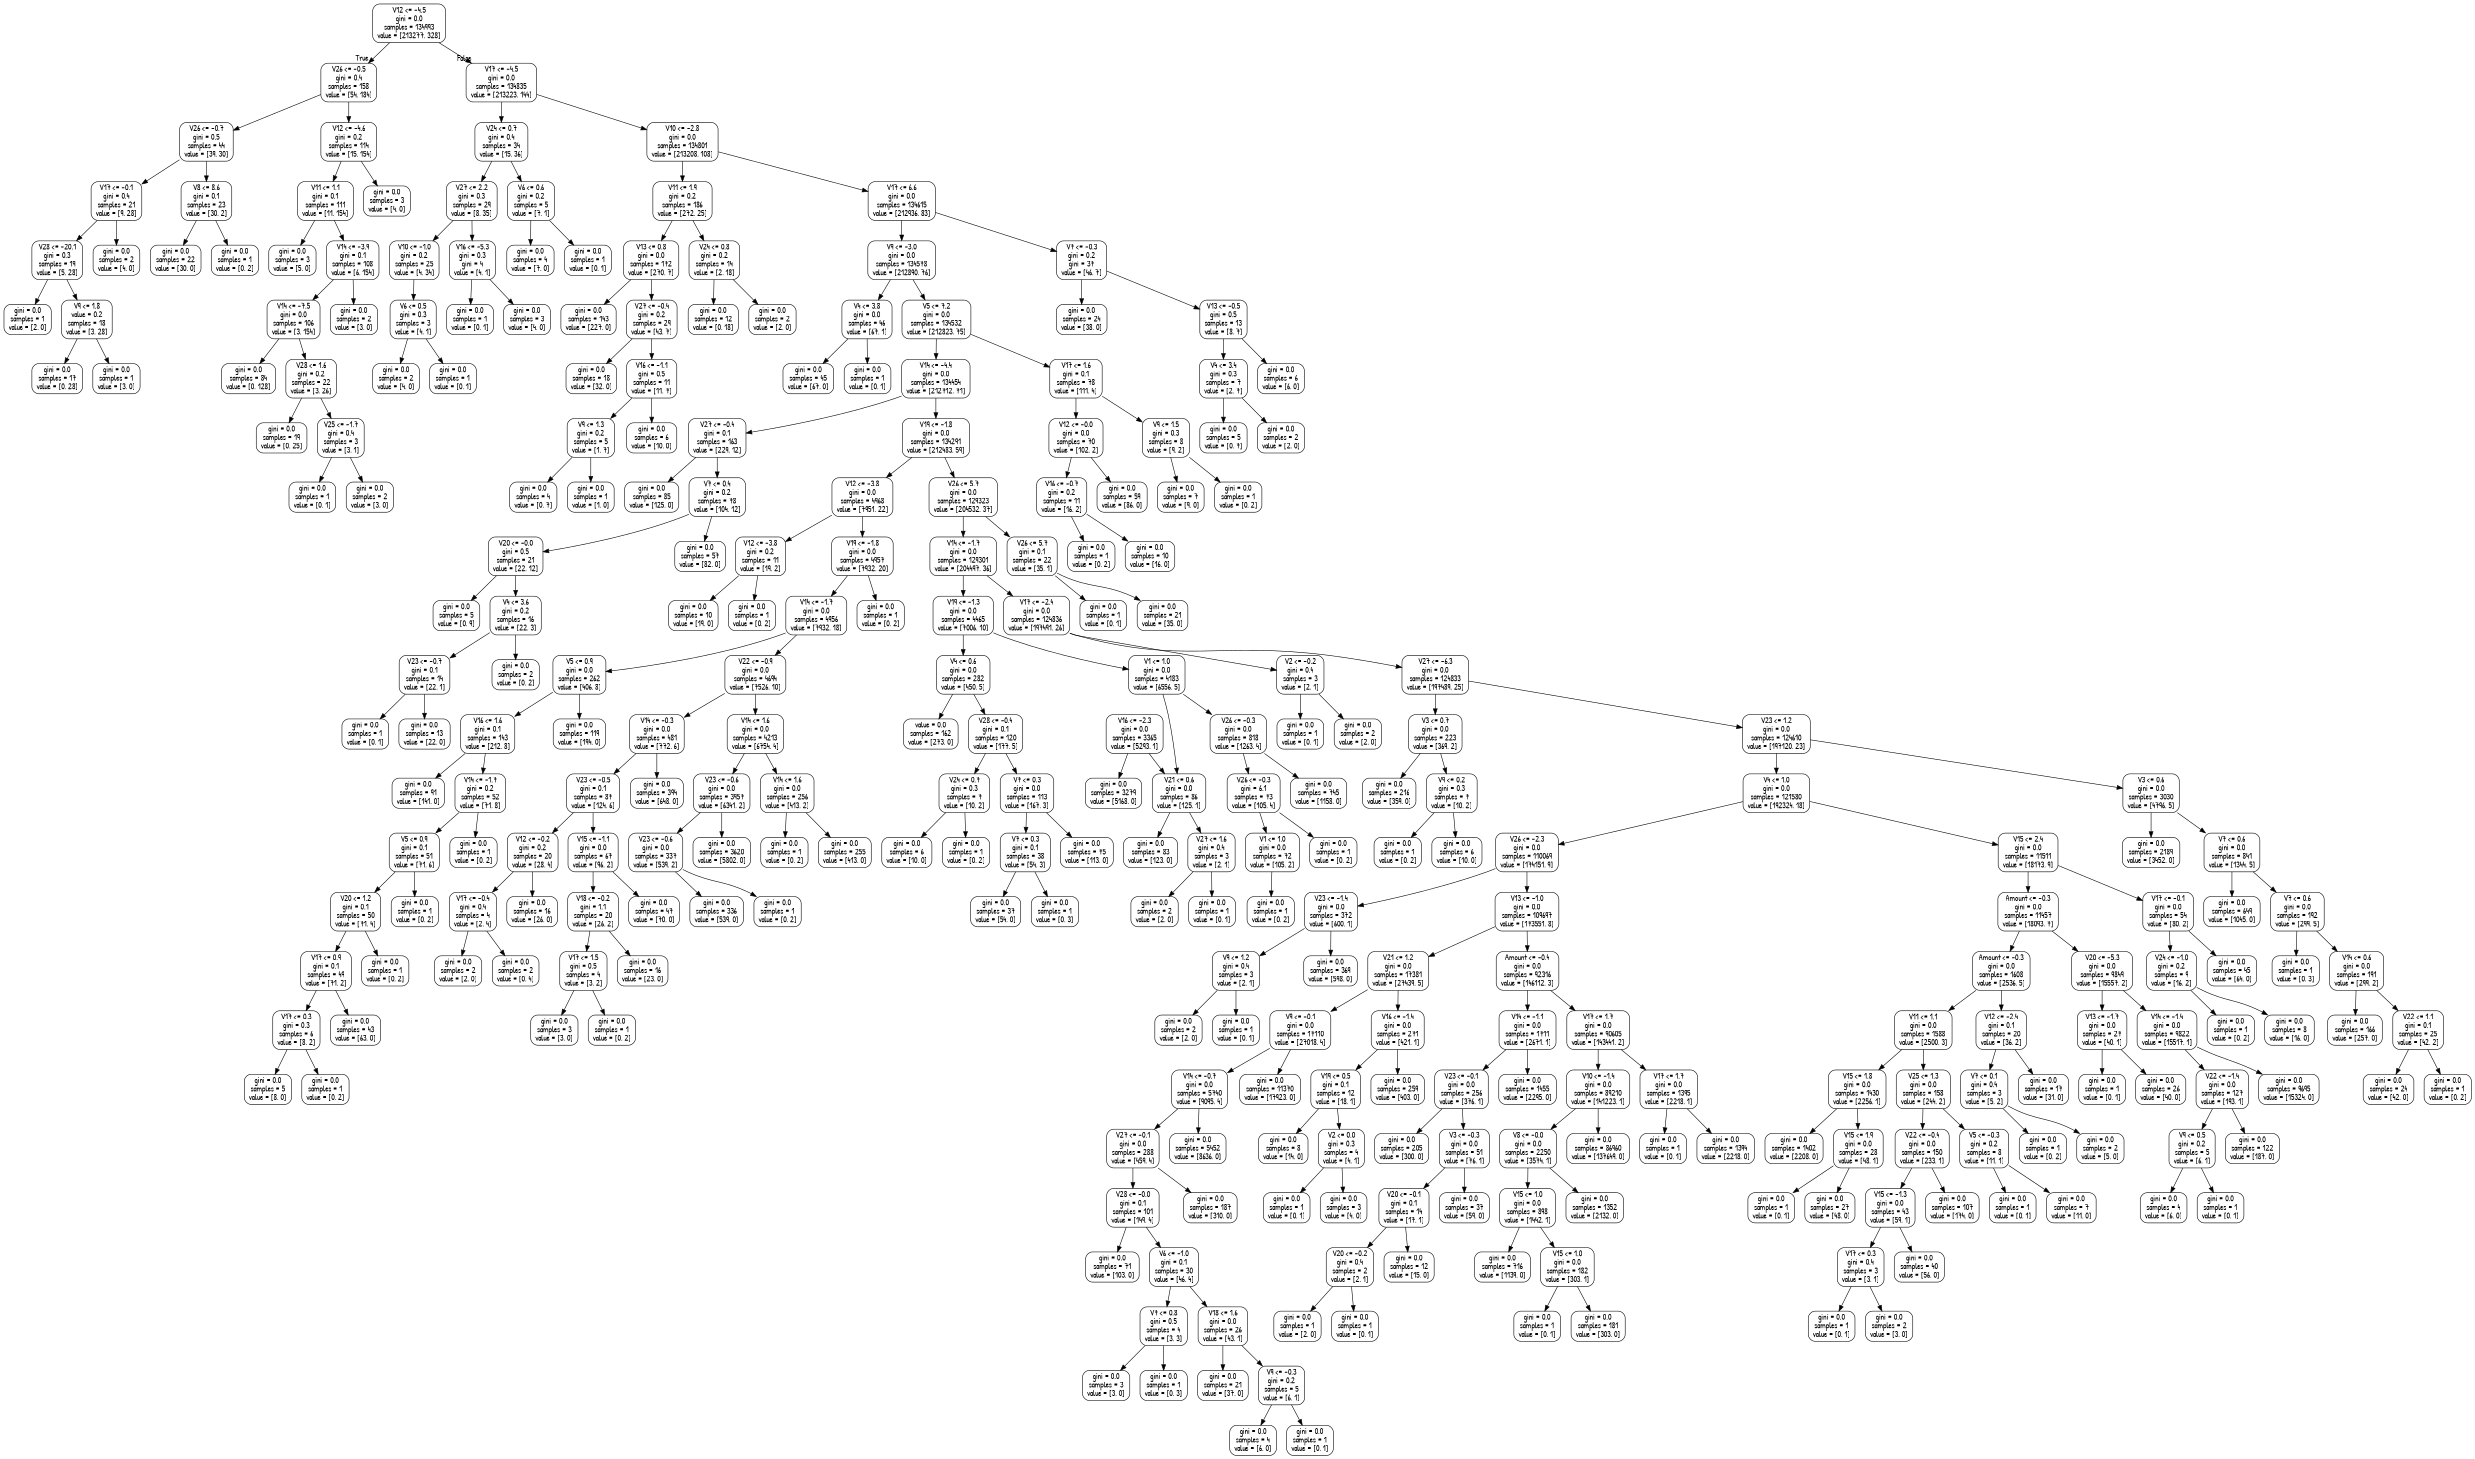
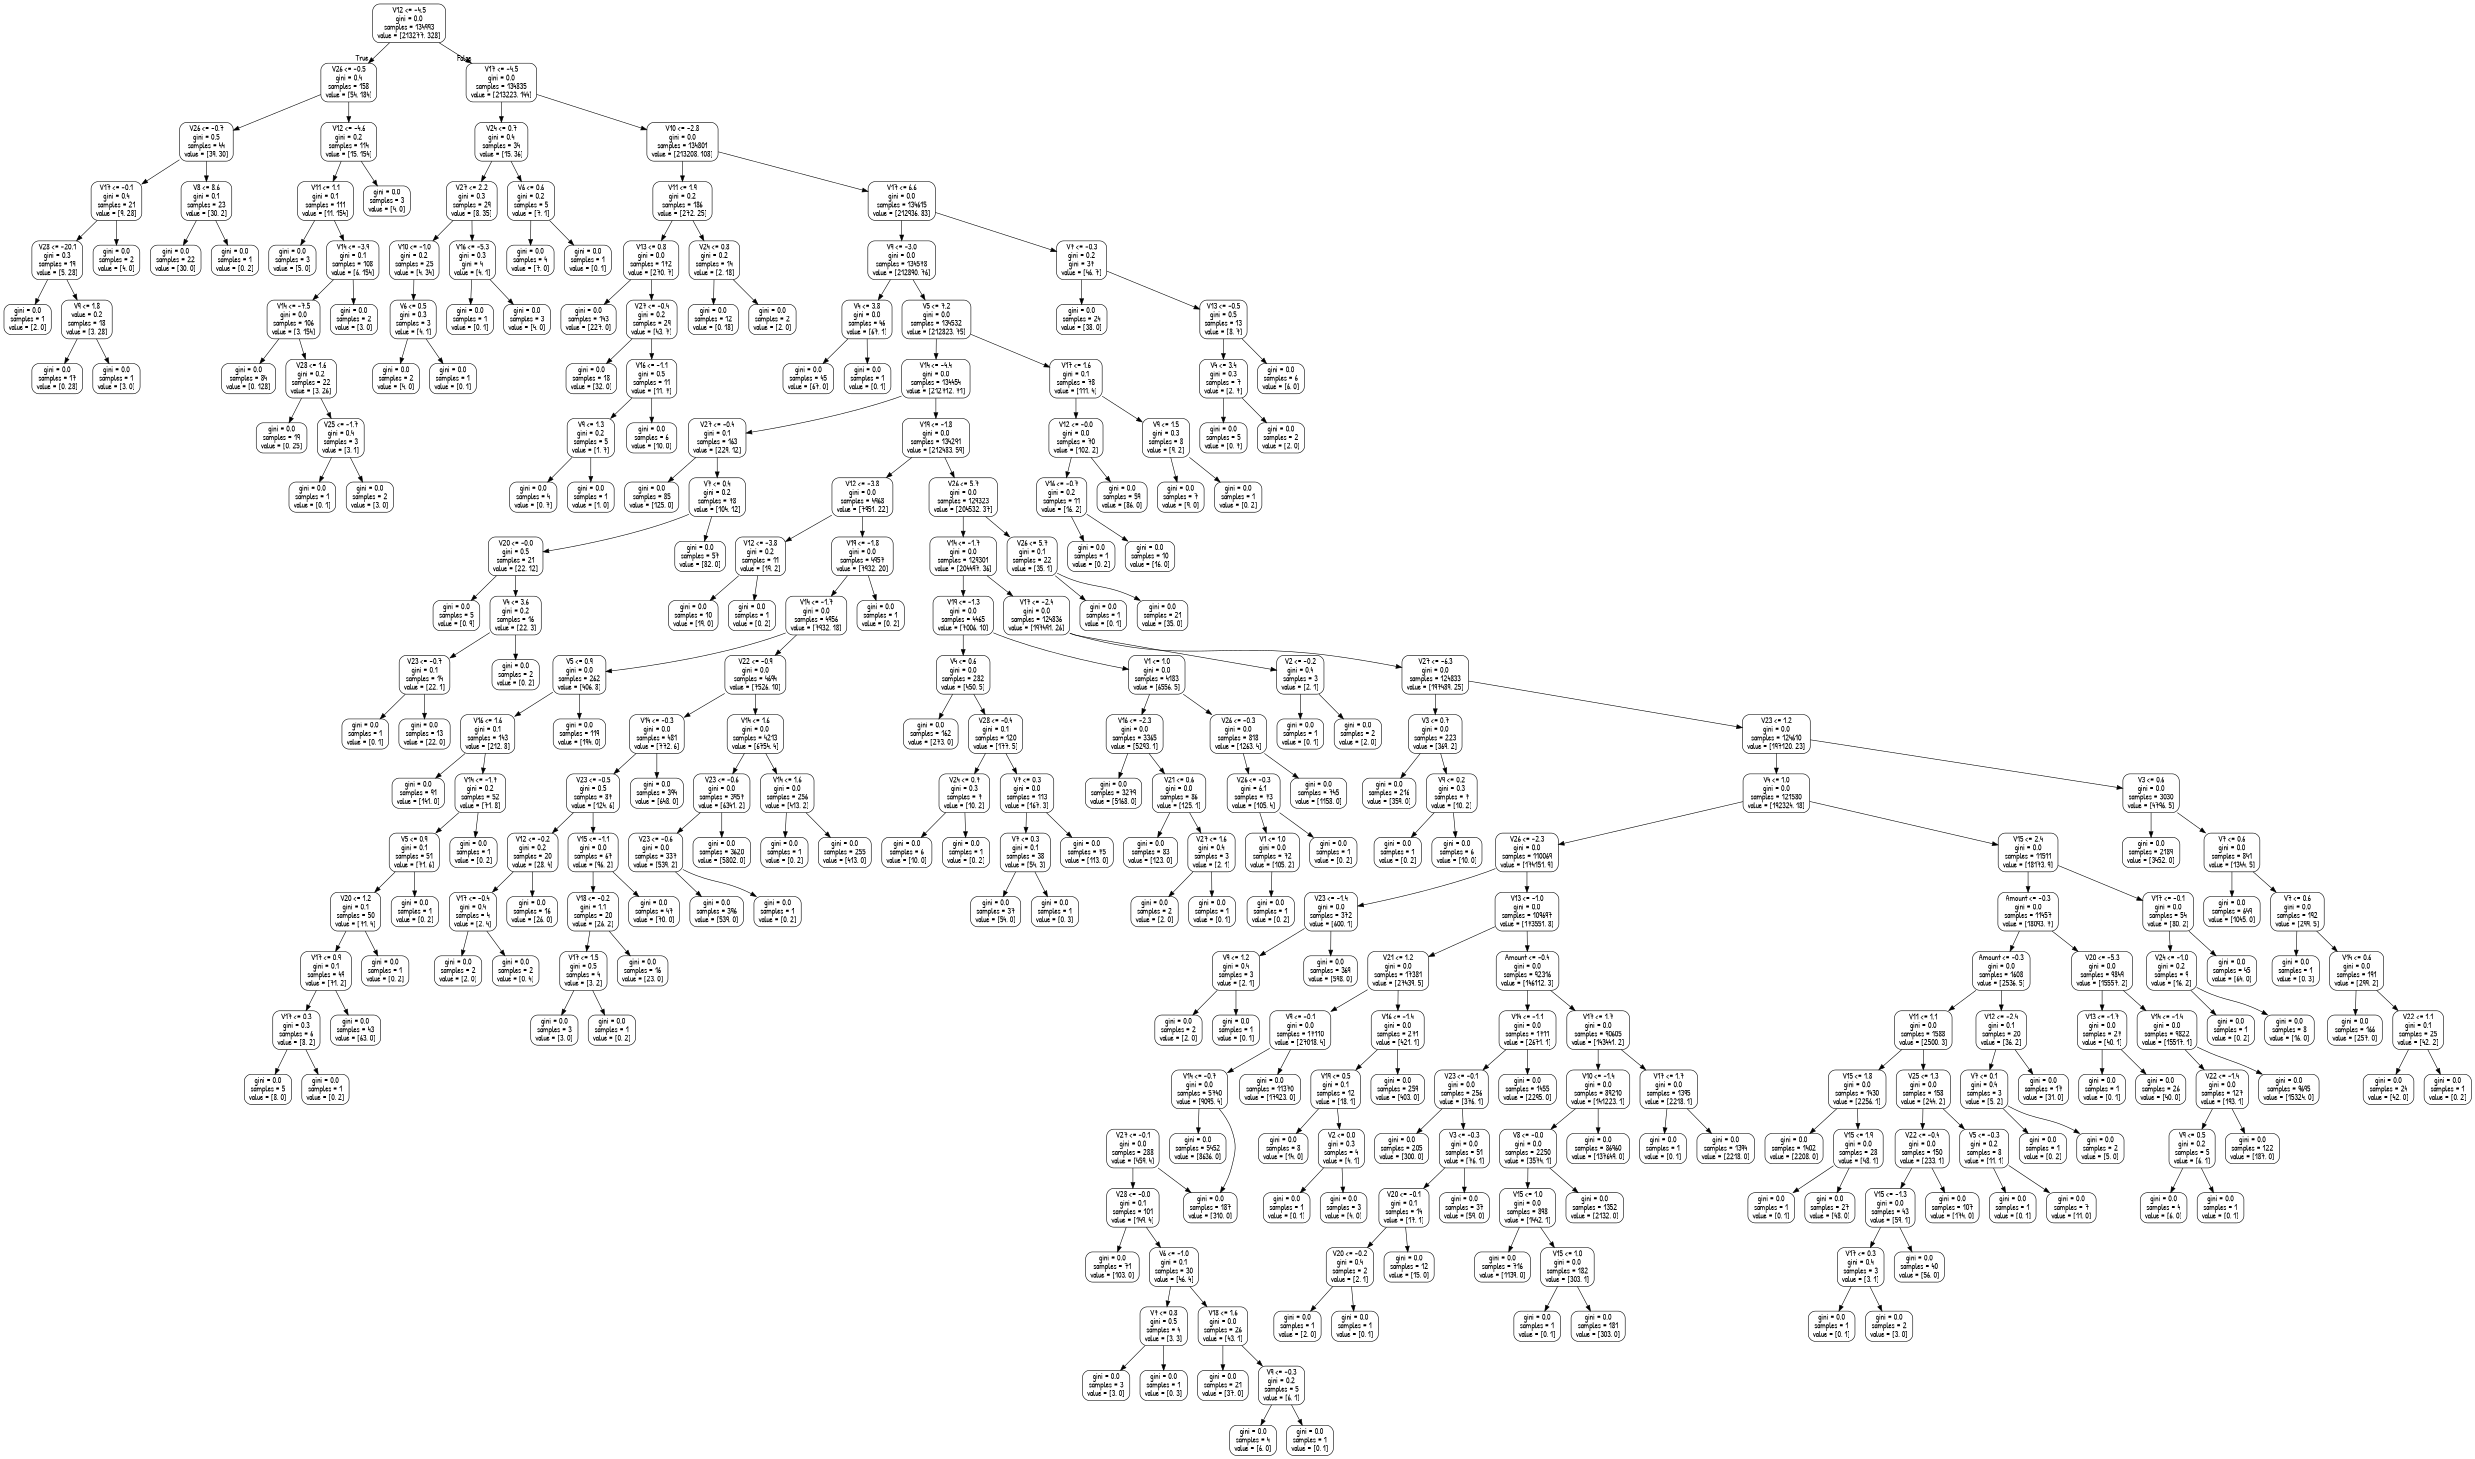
edge "V1 <= 1.0 gini = 0.0 samples = 4183 value = [6556, 5]" -> "V21 <= 0.6 gini = 0.0 samples = 86 value = [125, 1]": now "V1 <= 1.0 gini = 0.0 samples = 4183 value = [6556, 5]" -> "V16 <= -2.3 gini = 0.0 samples = 3365 value = [5293, 1]"
node "value = 0.0 samples = 162 value = [273, 0]": label "value = 0.0 samples = 162 value = [273, 0]" -> "gini = 0.0 samples = 162 value = [273, 0]"
node "V23 <= -0.5 gini = 0.1 samples = 87 value = [124, 6]": label "V23 <= -0.5 gini = 0.1 samples = 87 value = [124, 6]" -> "V23 <= -0.5 gini = 0.5 samples = 87 value = [124, 6]"
node "gini = 0.0 samples = 336 value = [539, 0]": label "gini = 0.0 samples = 336 value = [539, 0]" -> "gini = 0.0 samples = 396 value = [539, 0]"
edge "V14 <= -0.7 gini = 0.0 samples = 5740 value = [9095, 4]" -> "V27 <= -0.1 gini = 0.0 samples = 288 value = [459, 4]": now "V14 <= -0.7 gini = 0.0 samples = 5740 value = [9095, 4]" -> "gini = 0.0 samples = 187 value = [310, 0]"
